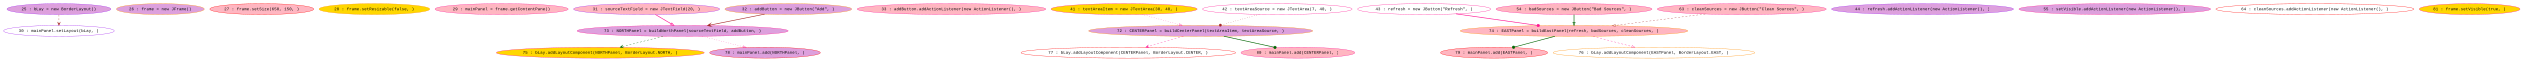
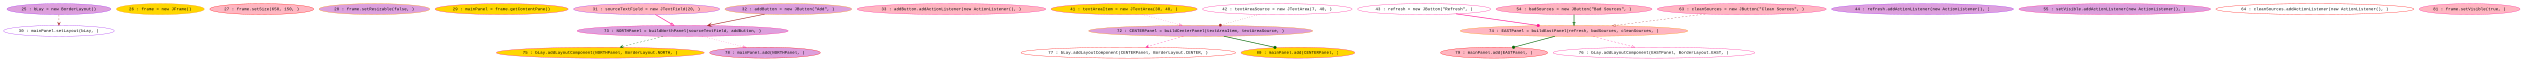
node "26 : frame = new JFrame()": fillcolor plum -> gold
node "28 : frame.setResizable(false, )": fillcolor gold -> plum
node "29 : mainPanel = frame.getContentPane()": fillcolor lightpink -> gold
node "81 : frame.setVisible(true, )": fillcolor gold -> lightpink
node "80 : mainPanel.add(CENTERPanel, )": fillcolor lightpink -> gold
node "76 : bLay.addLayoutComponent(EASTPanel, BorderLayout.EAST, )": color darkorange -> deeppink
